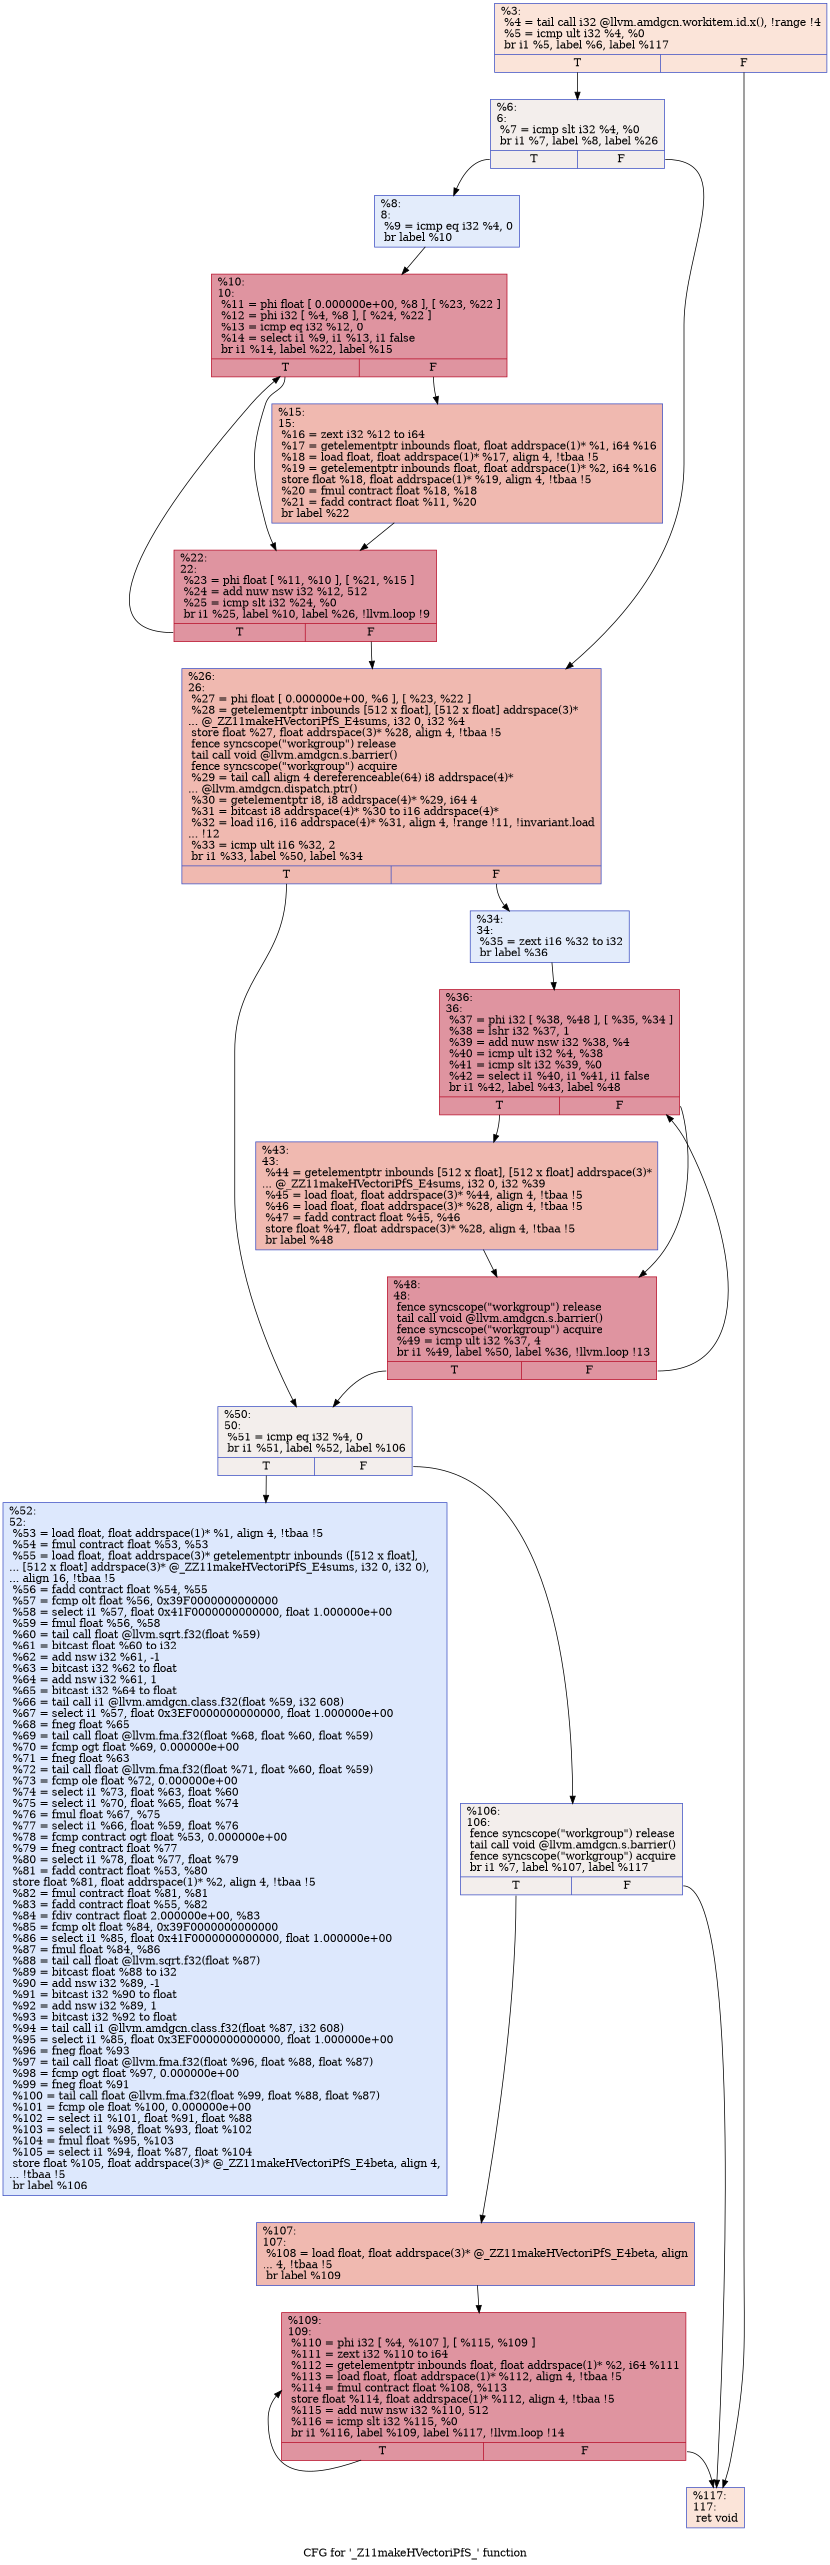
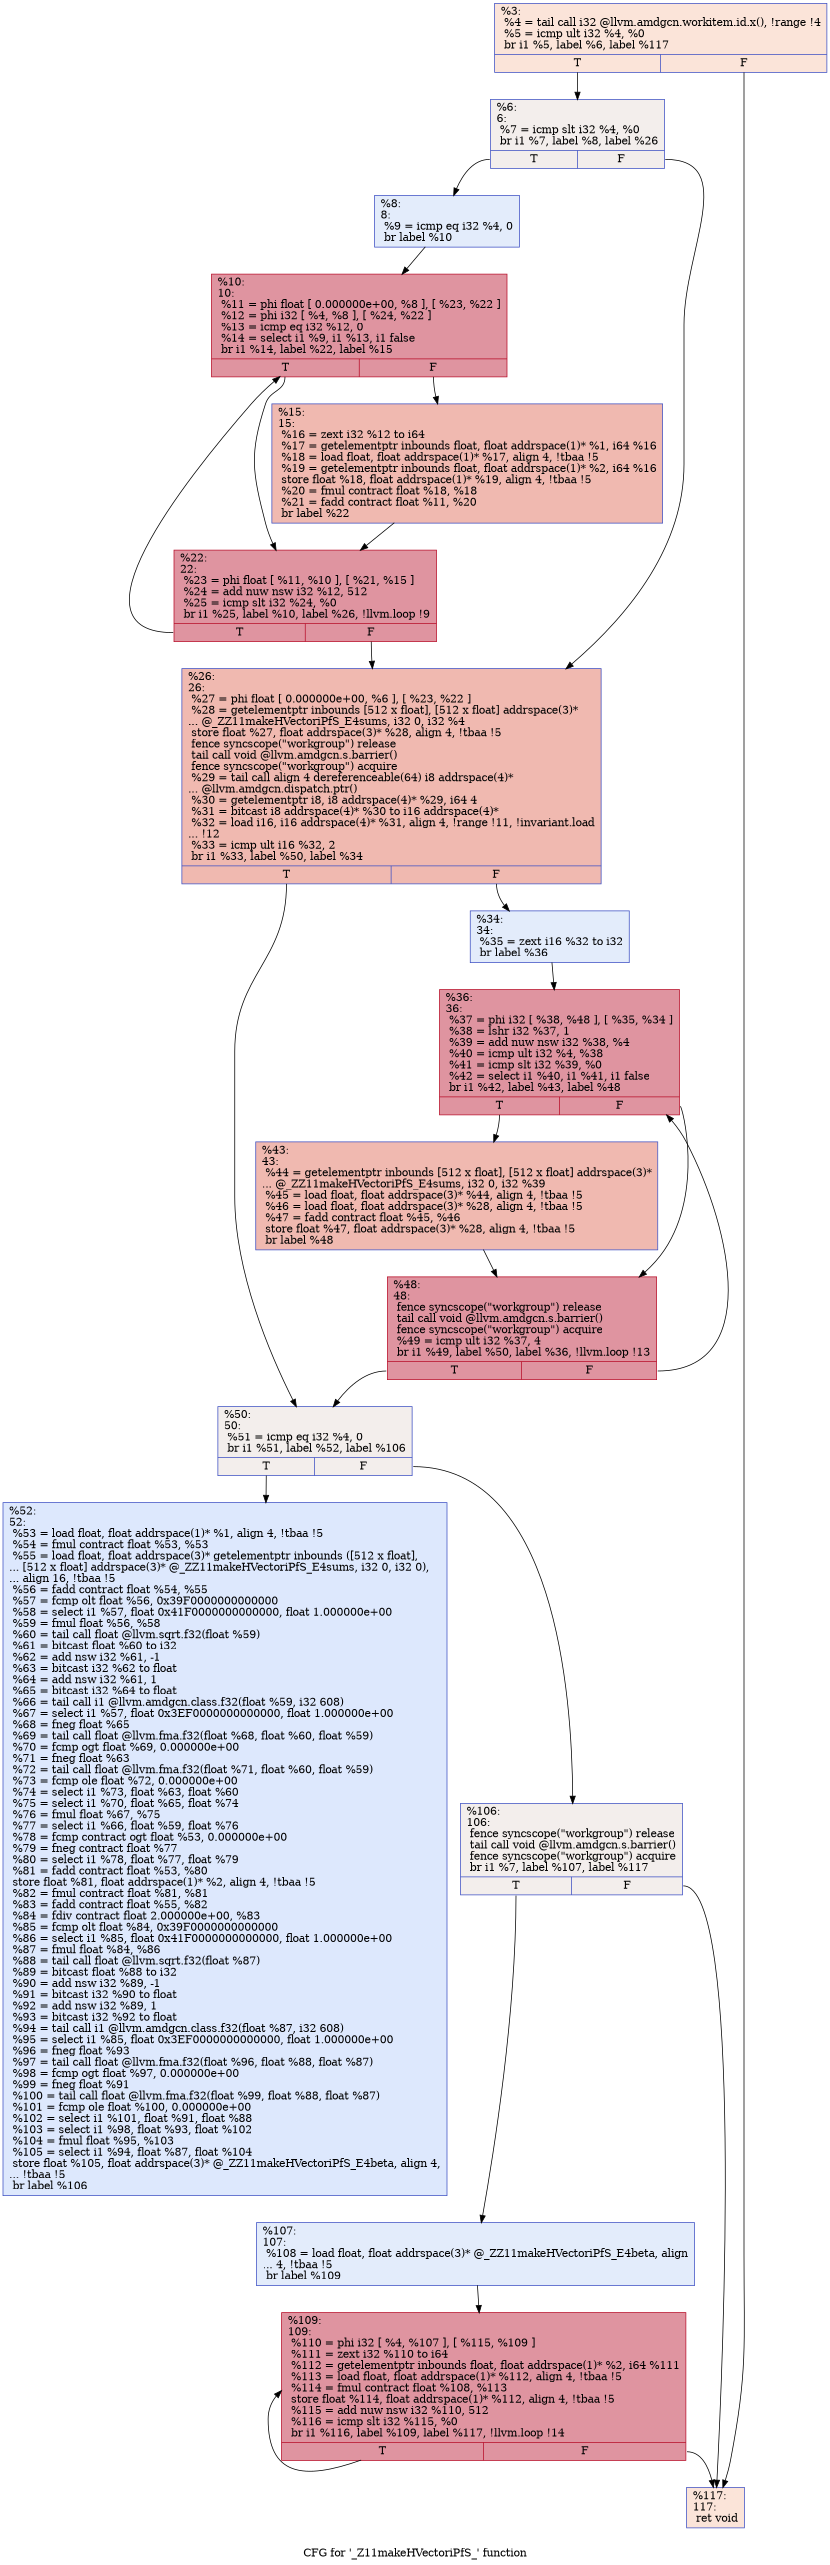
node "%107:": fillcolor #de614d70 -> #bfd3f670
